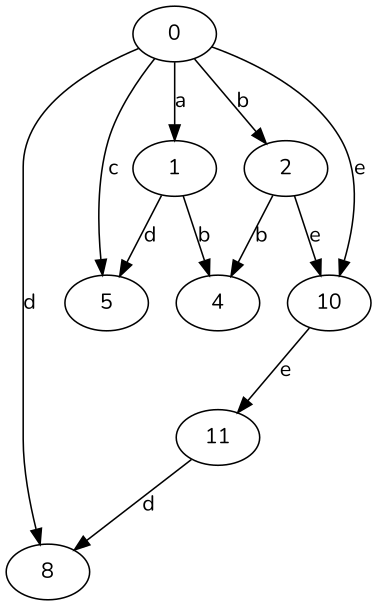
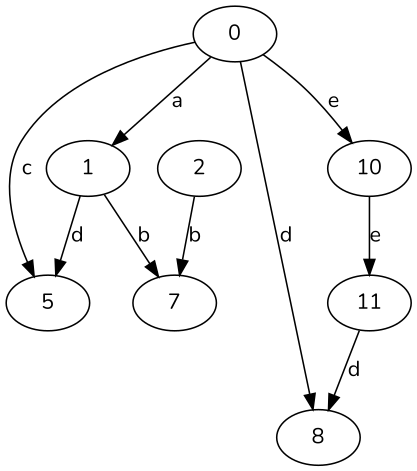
edge "0" -> "2": removed, label "b"
edge "2" -> "10": removed, label "e"
node "4": label "4" -> "7"
